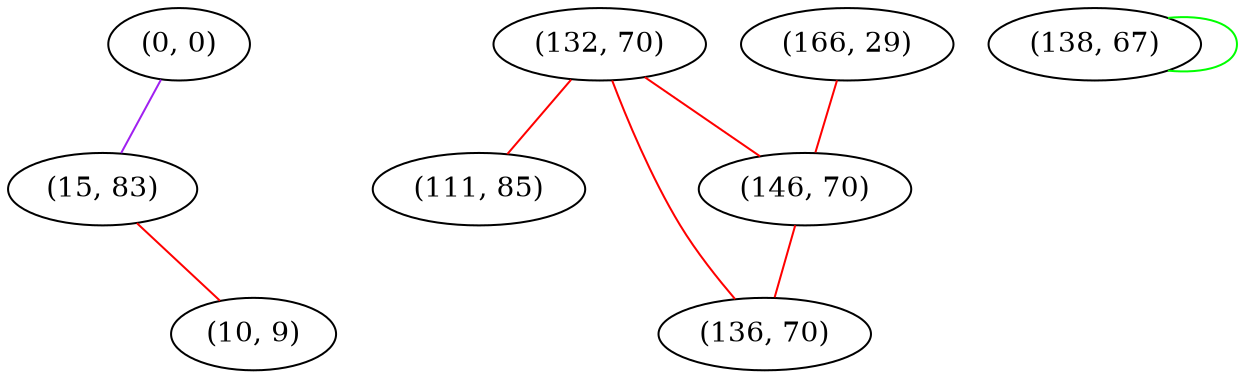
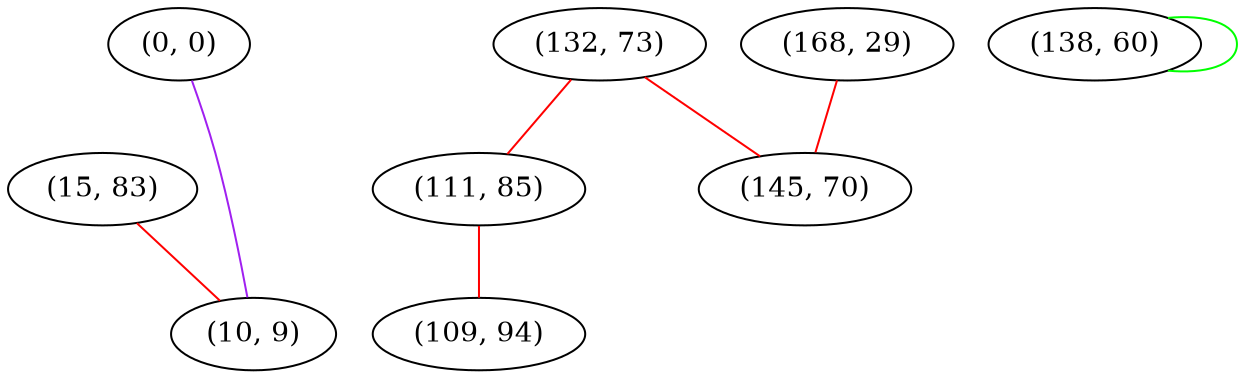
node "(132, 70)": label "(132, 70)" -> "(132, 73)"
node "(166, 29)": label "(166, 29)" -> "(168, 29)"
node "(138, 67)": label "(138, 67)" -> "(138, 60)"
edge "(0, 0)" -- "(15, 83)": now "(0, 0)" -- "(10, 9)"
node "(146, 70)": label "(146, 70)" -> "(145, 70)"
node "(109, 94)": added
node "(136, 70)": removed
